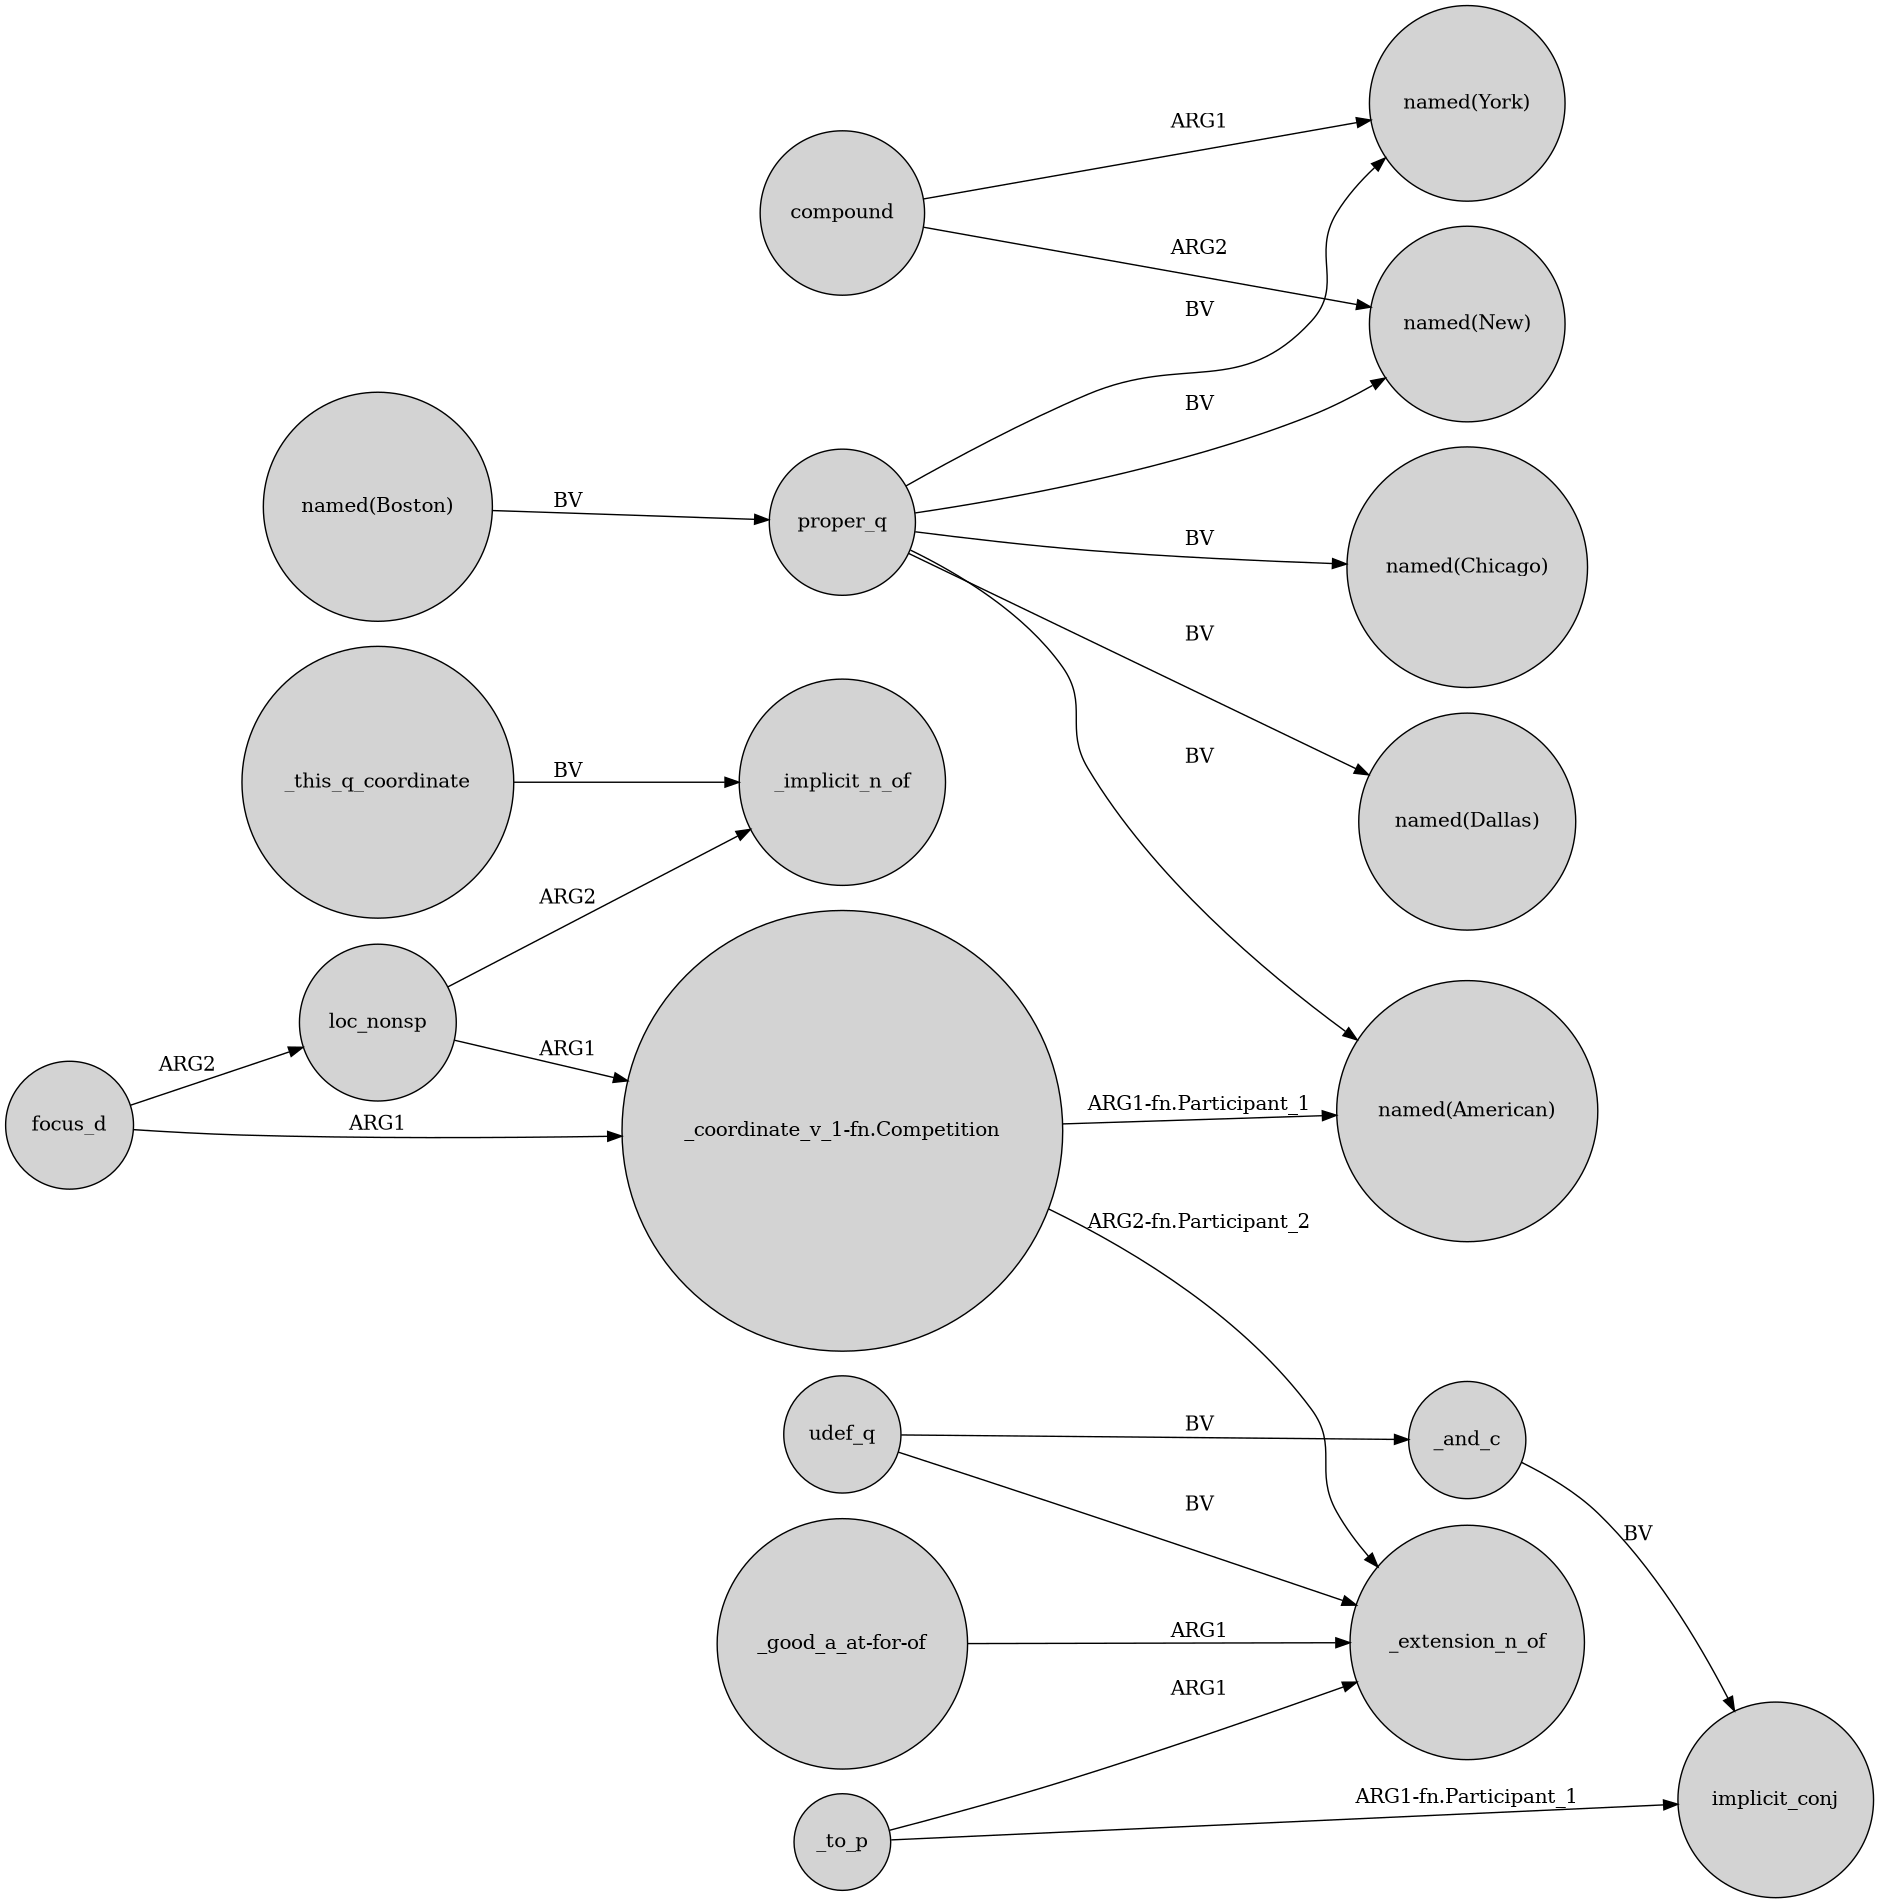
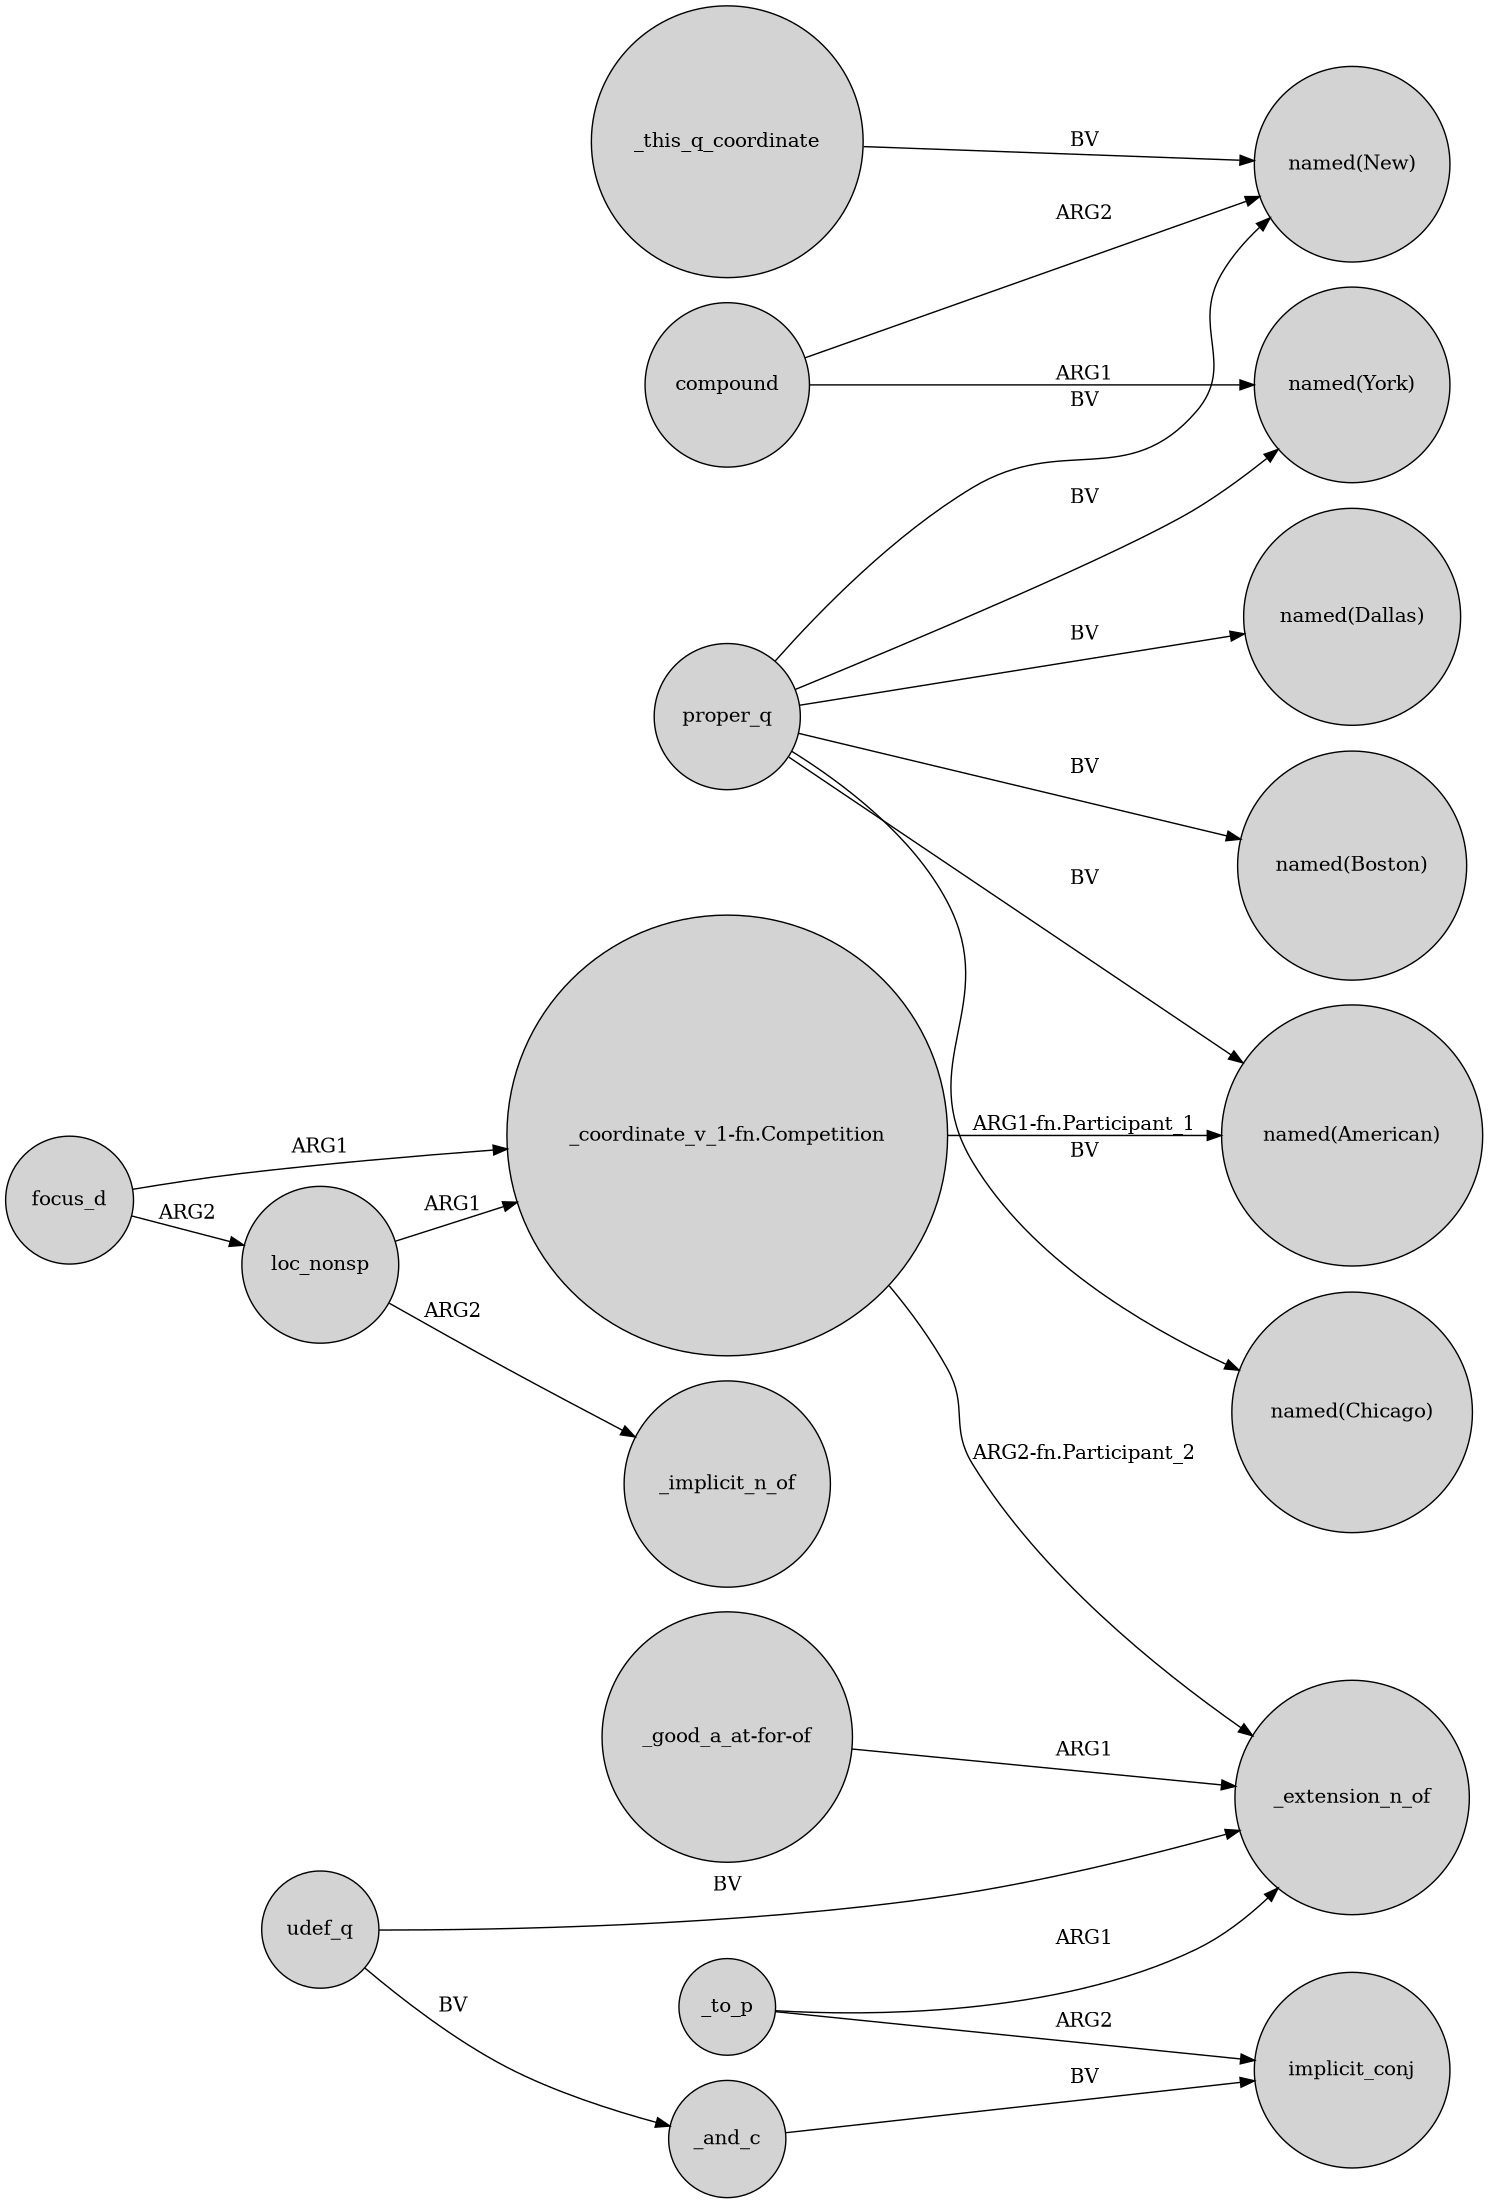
edge "named(Boston)" -> "proper_q": reversed
edge "_this_q_coordinate" -> "_implicit_n_of": now "_this_q_coordinate" -> "named(New)"
edge "_to_p" -> "implicit_conj": label "ARG1-fn.Participant_1" -> "ARG2"
